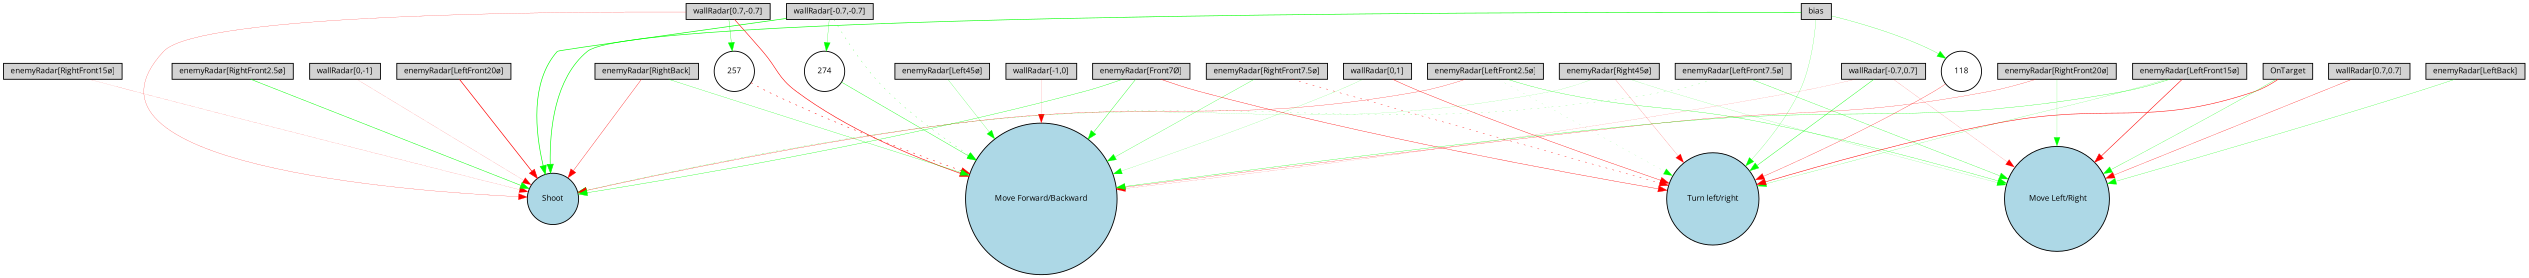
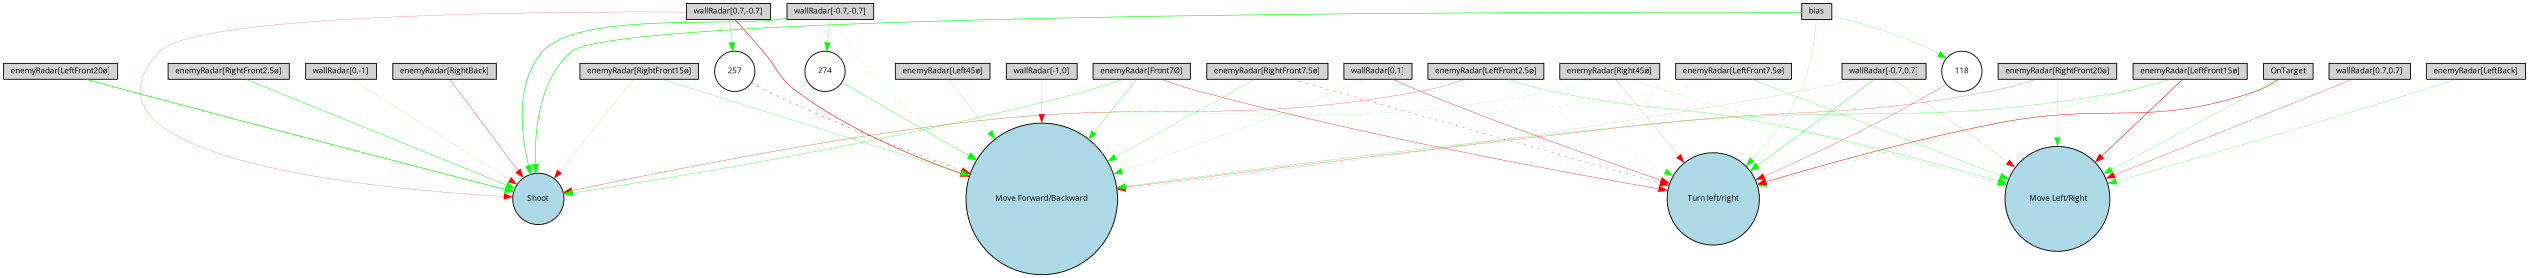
edge "enemyRadar[LeftFront20ø]" -> "Shoot": color red -> green
edge "enemyRadar[RightBack]" -> "Move Forward/Backward": now "enemyRadar[RightFront15ø]" -> "Move Forward/Backward"
